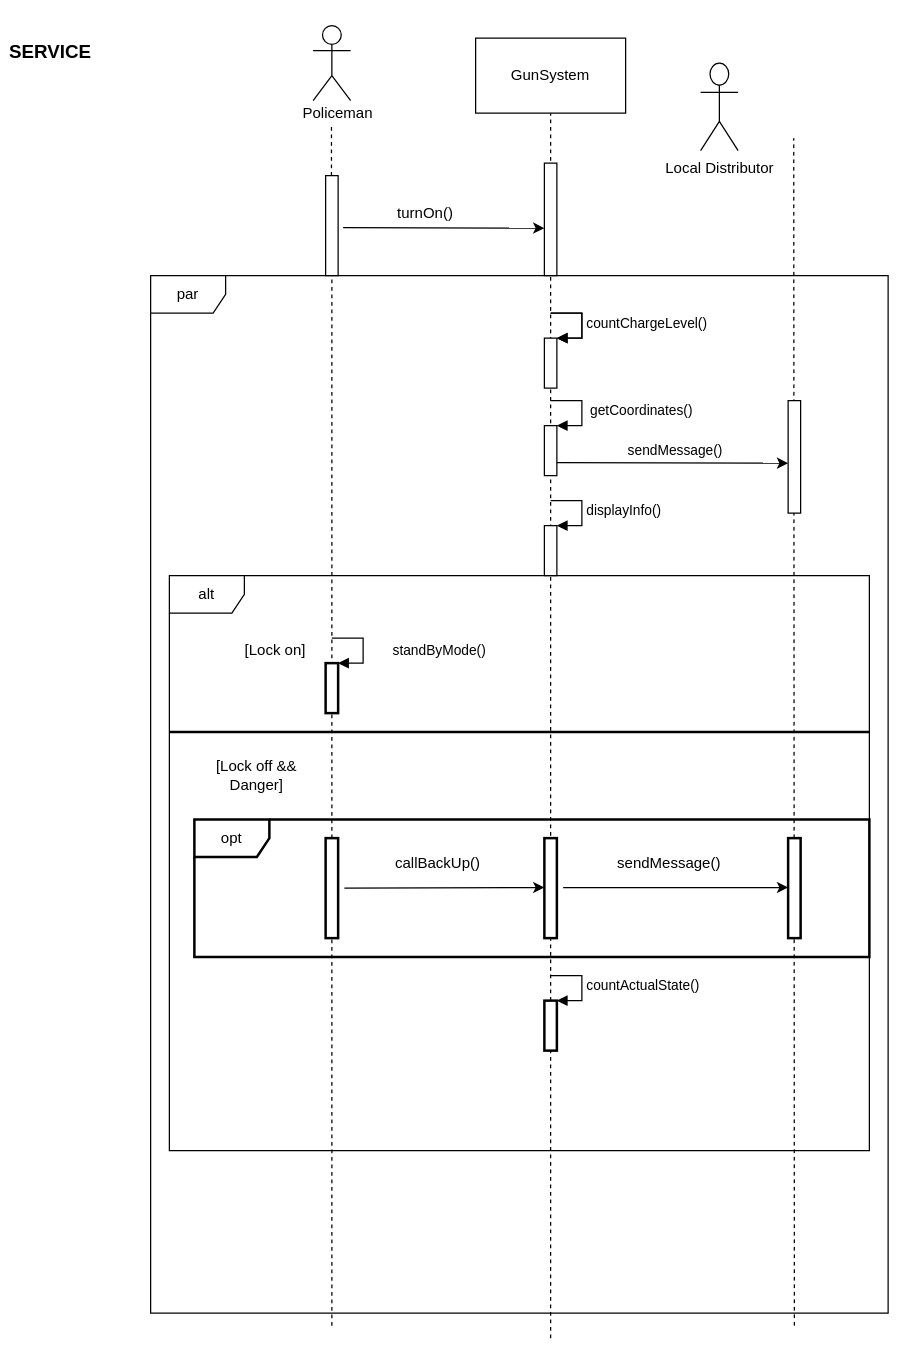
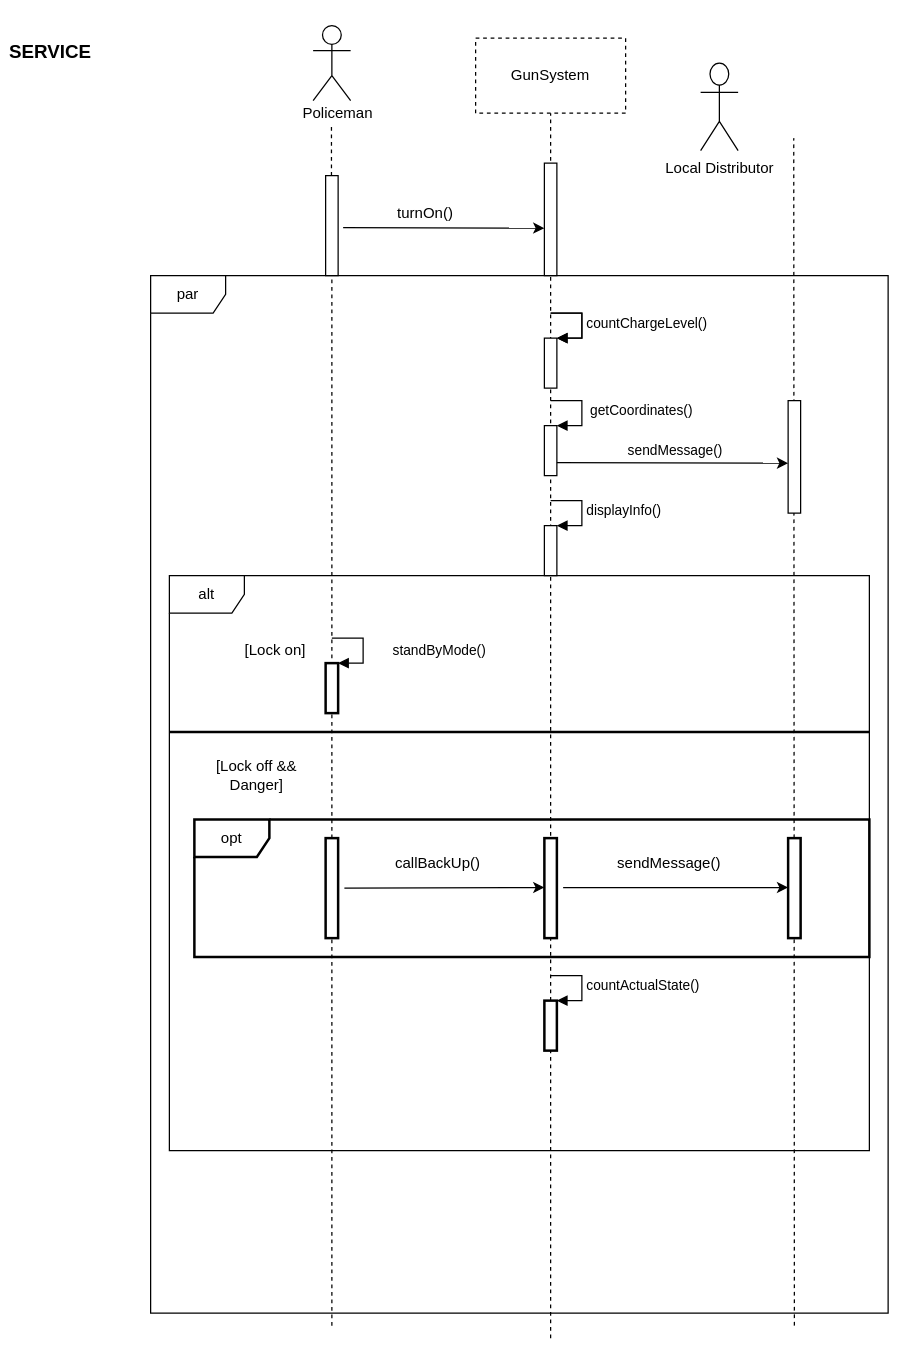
node "GunSystem": style solid -> dashed
